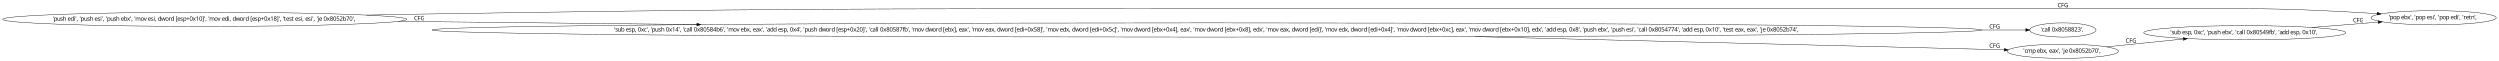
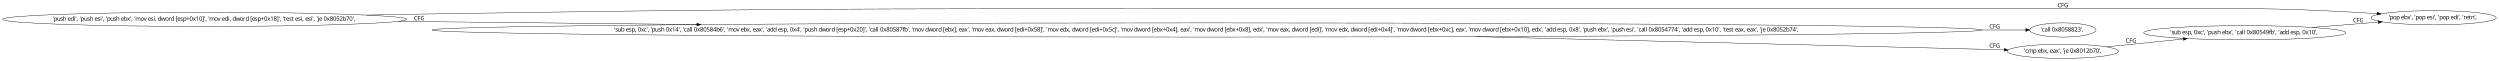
node "'cmp ebx, eax', 'je 0x8052b70',": label "'cmp ebx, eax', 'je 0x8052b70'," -> "'cmp ebx, eax', 'je 0x8012b70',"
